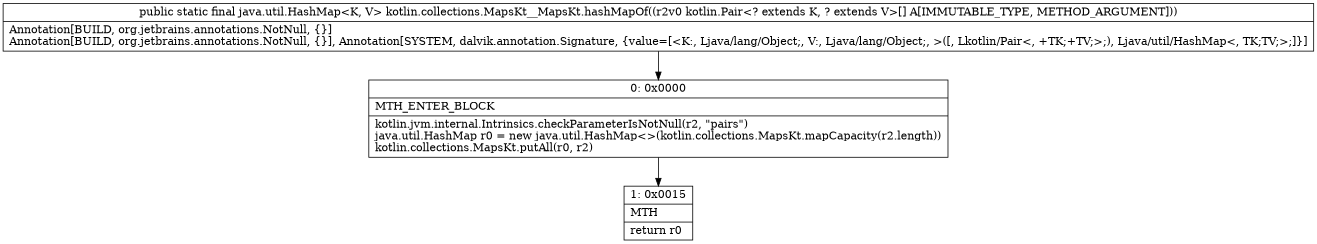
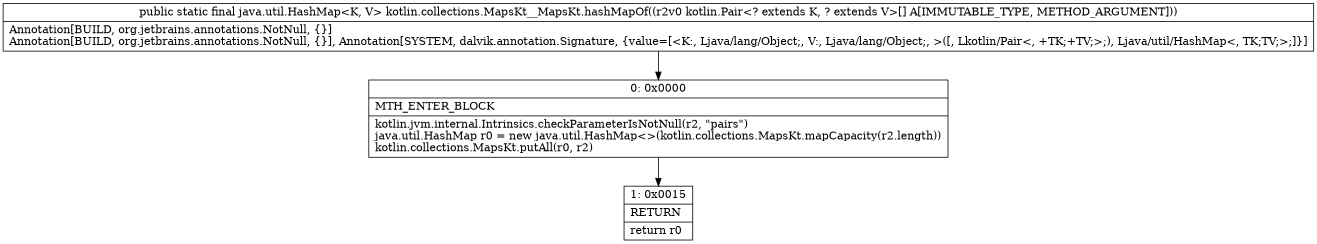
node "1: 0x0015": text "MTH" -> "RETURN"
